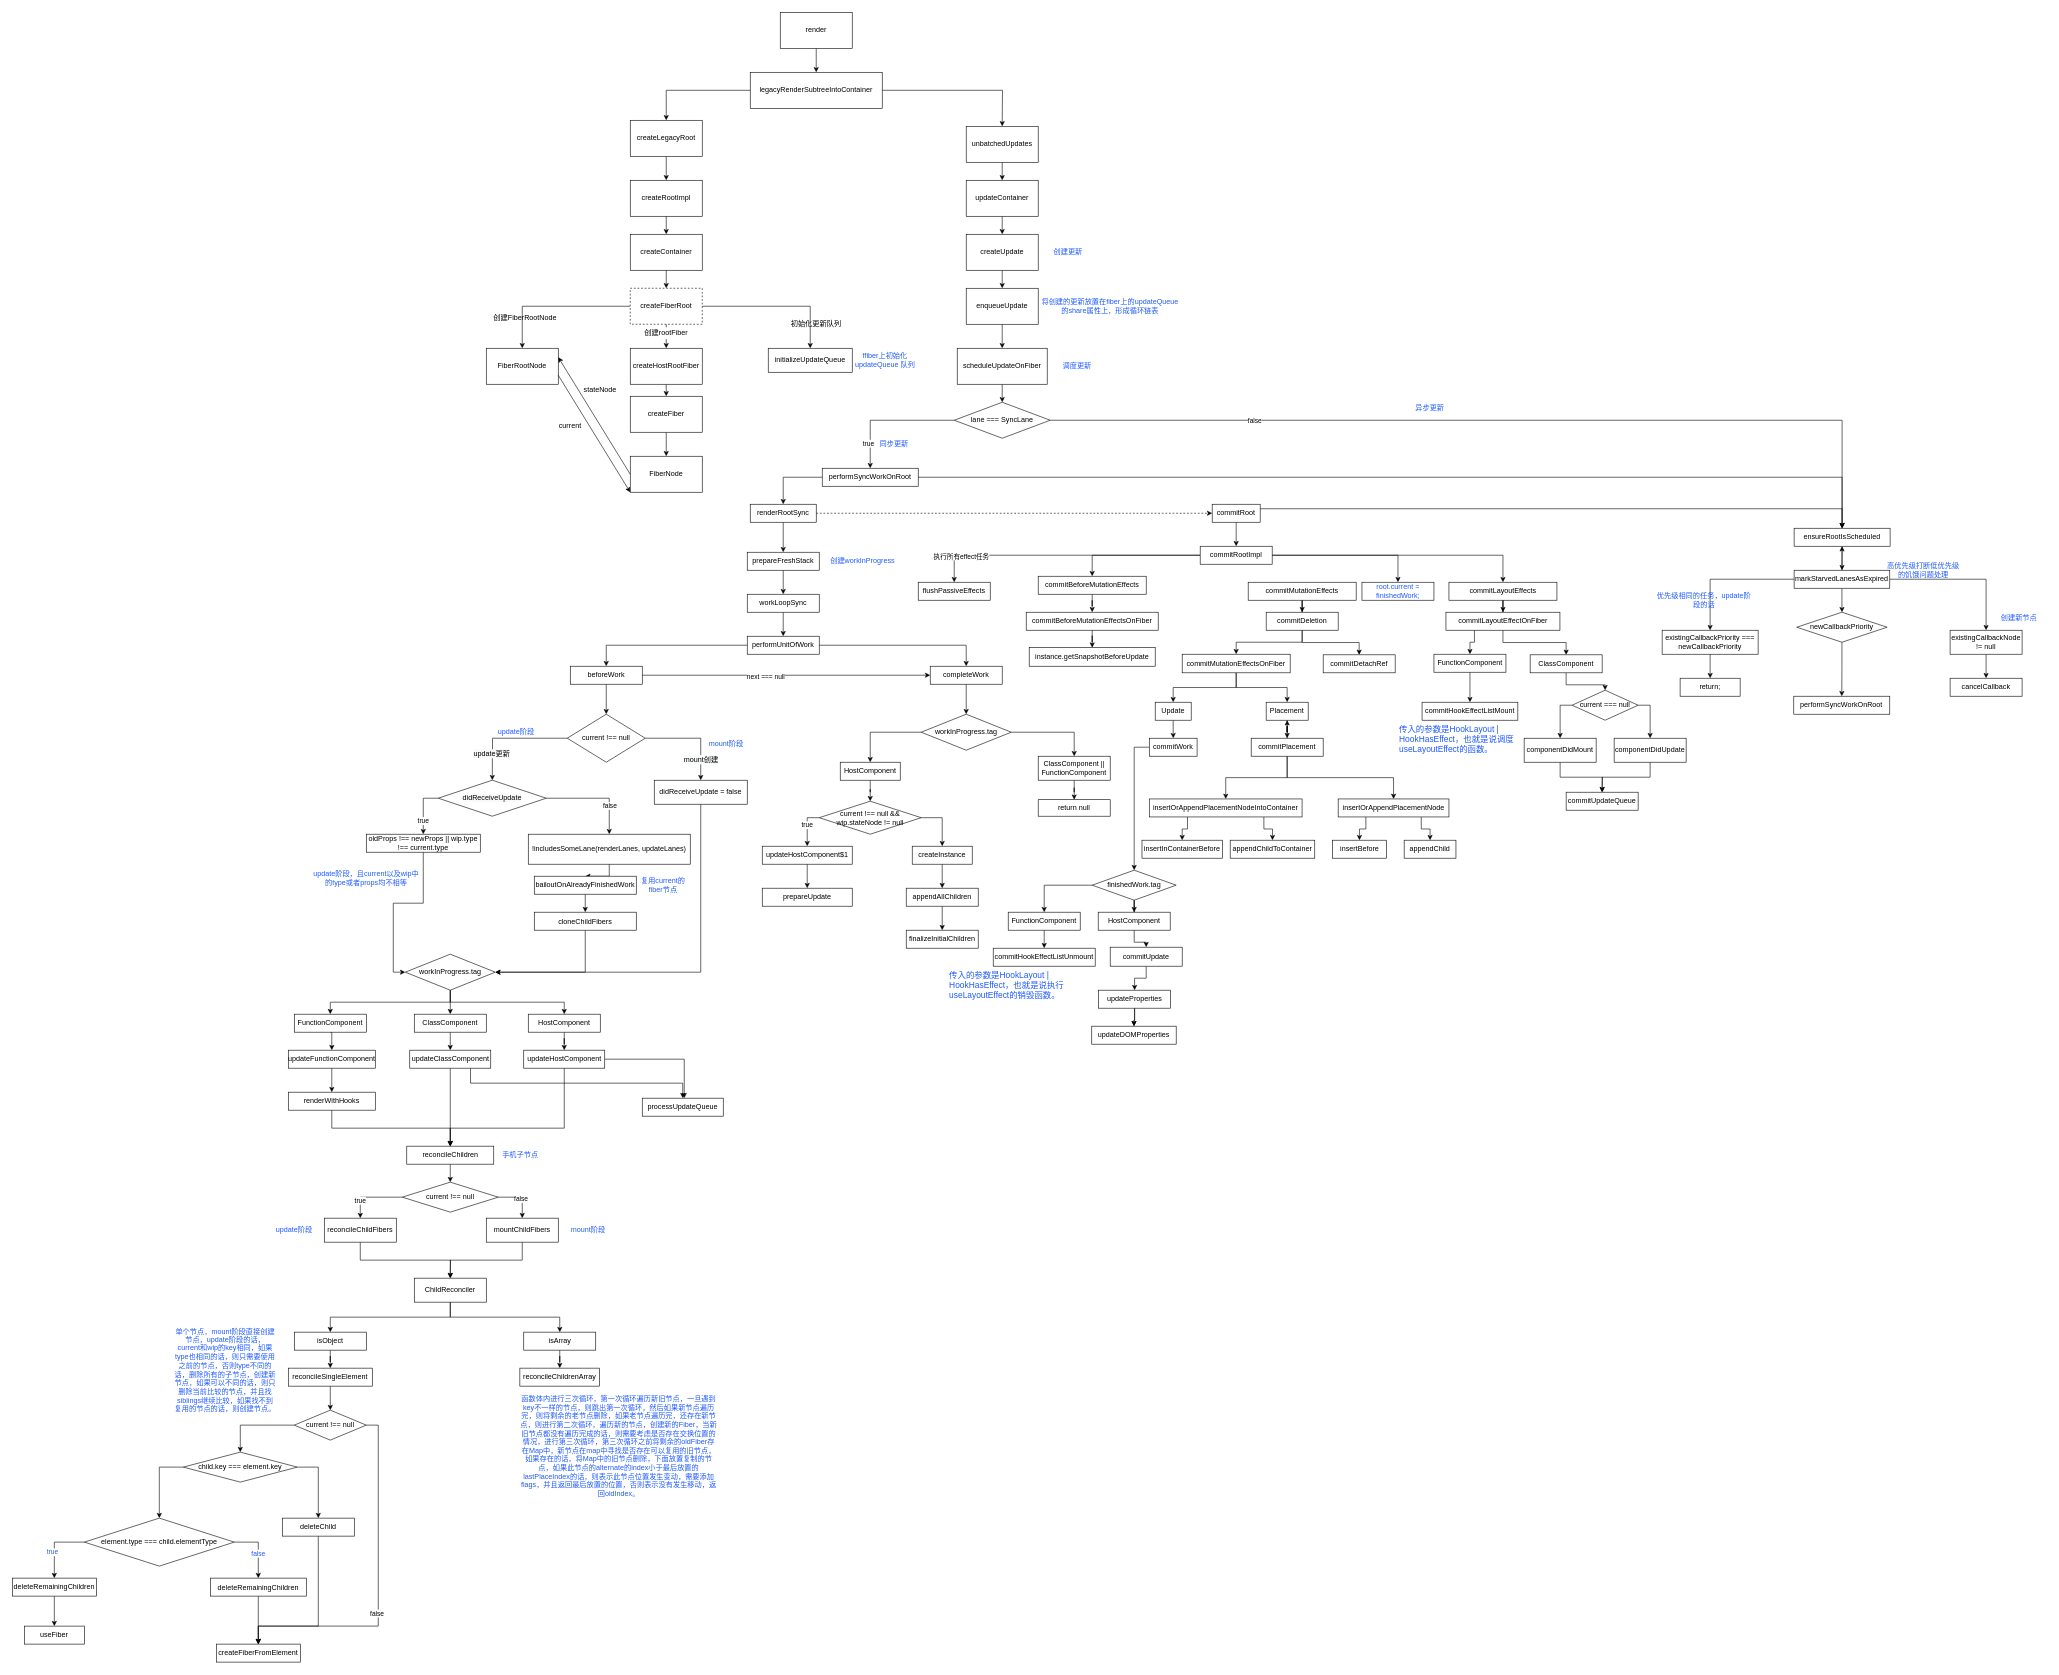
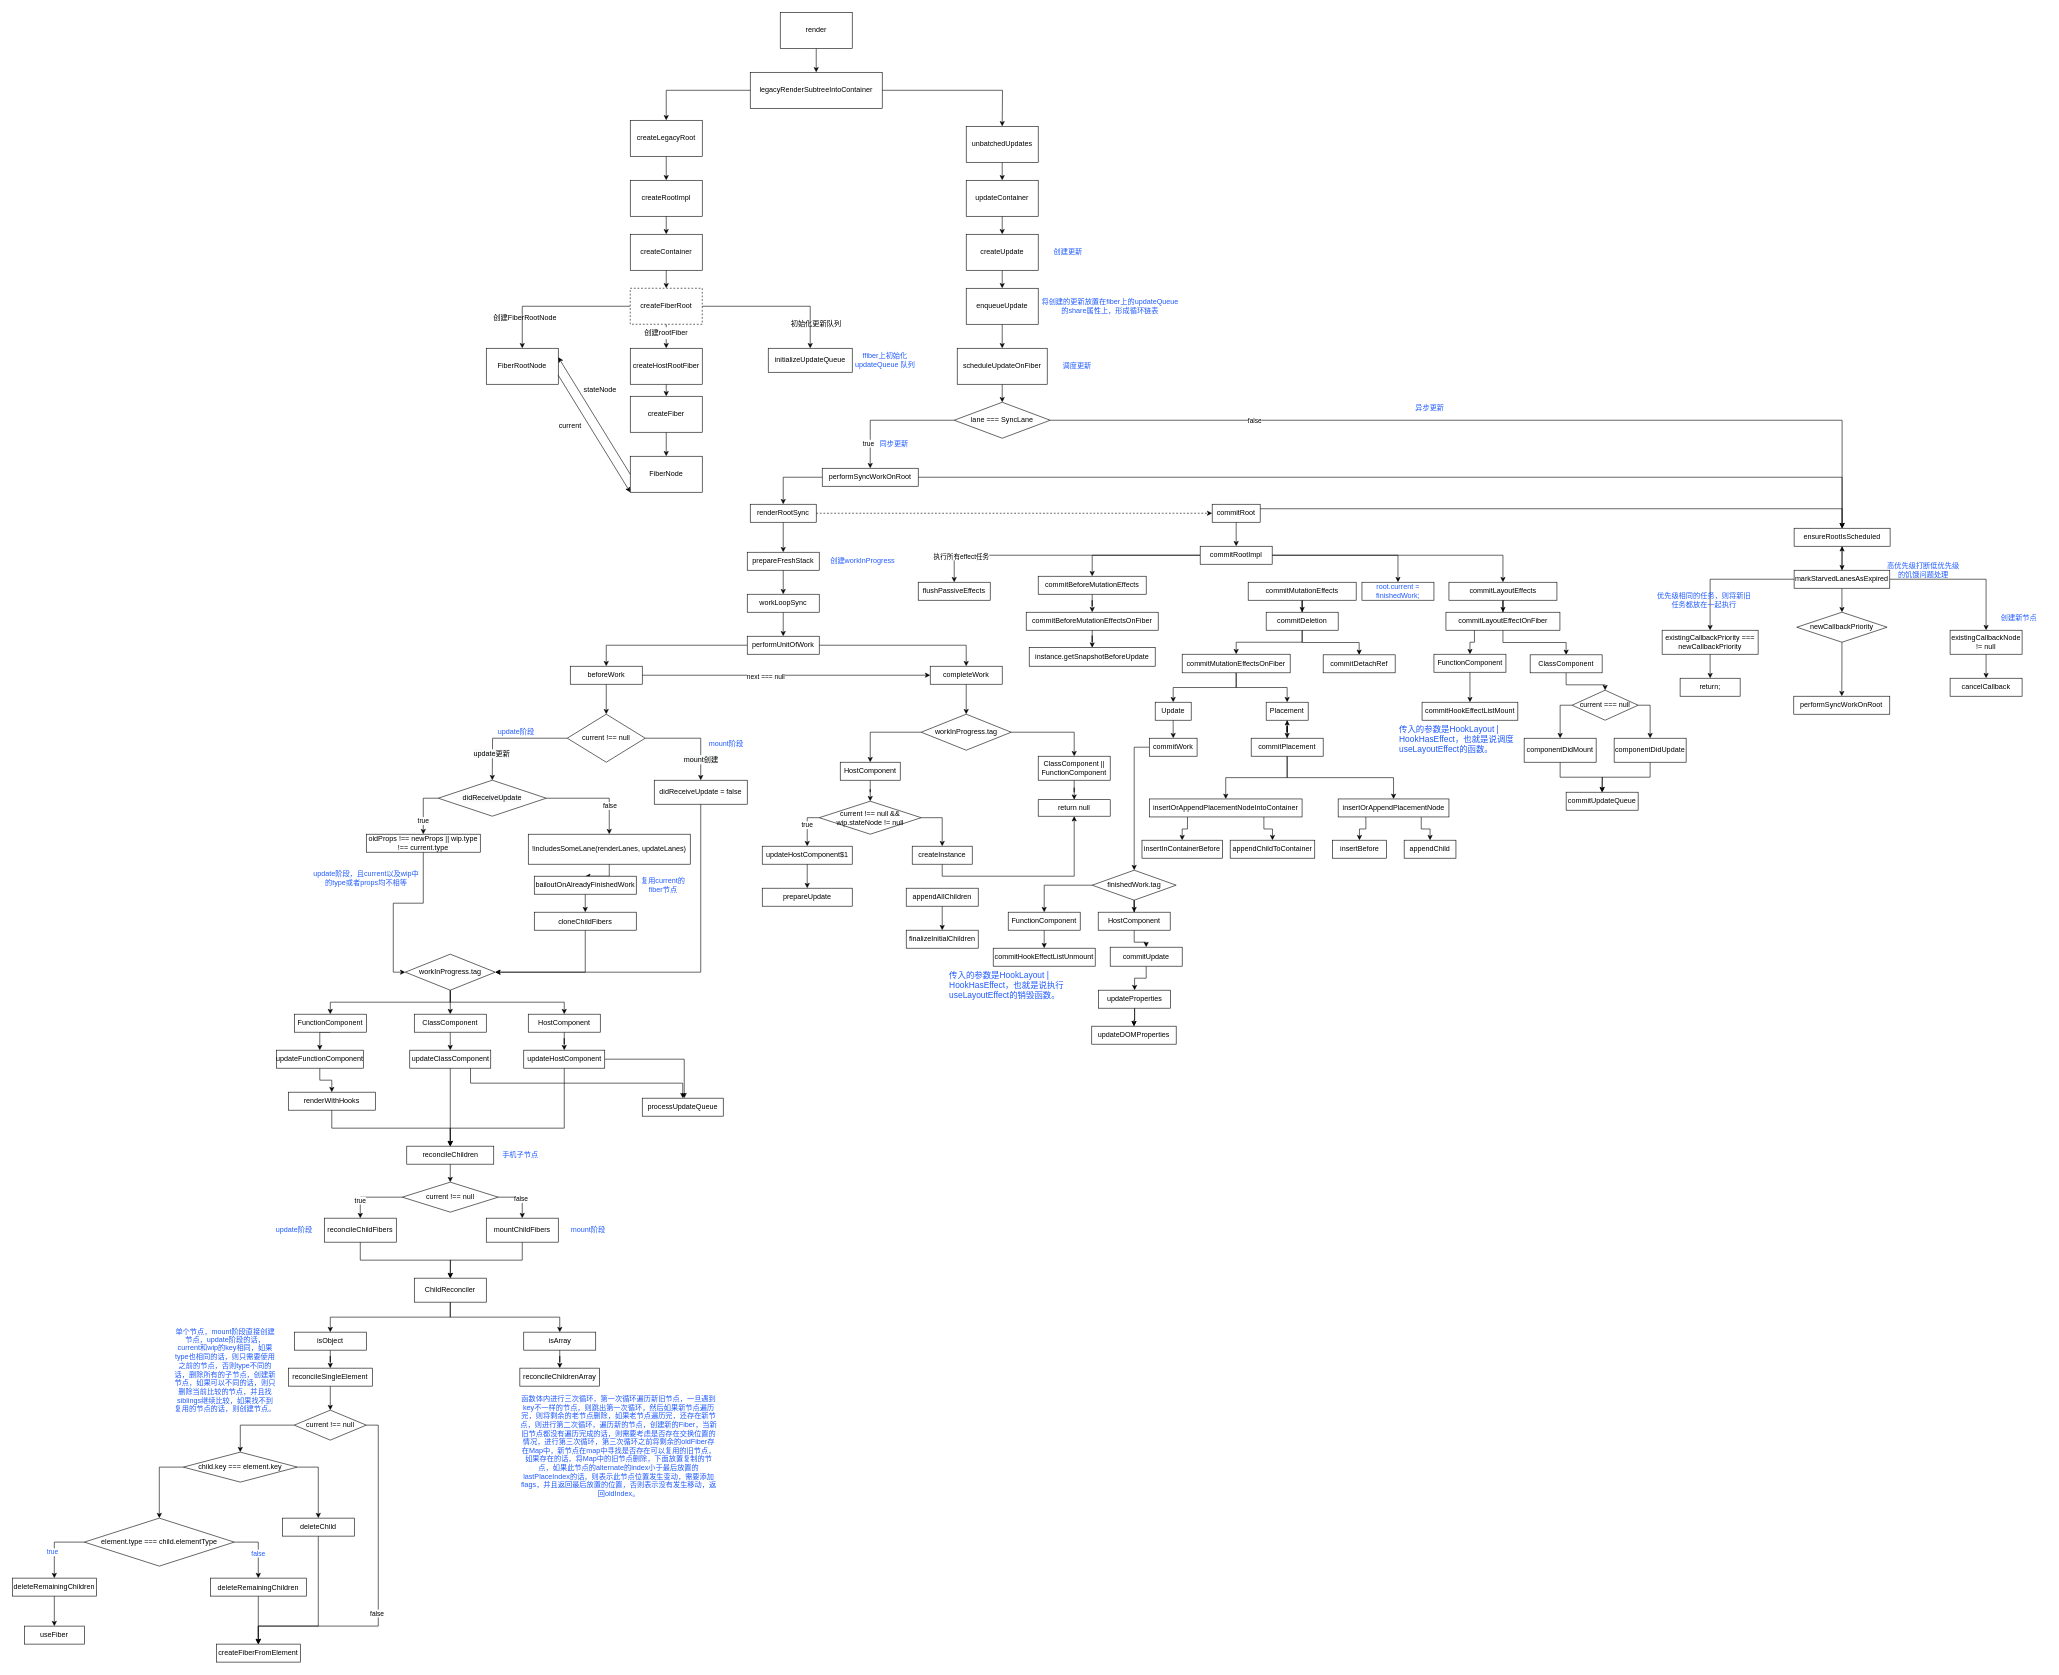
node "优先级相同的任务，update阶段的话": label "优先级相同的任务，update阶段的话" -> "优先级相同的任务，则将新旧任务都放在一起执行"
edge "createInstance" -> "appendAllChildren": now "createInstance" -> "return null"
node "updateFunctionComponent": moved (332, 1059) -> (320, 1059)
